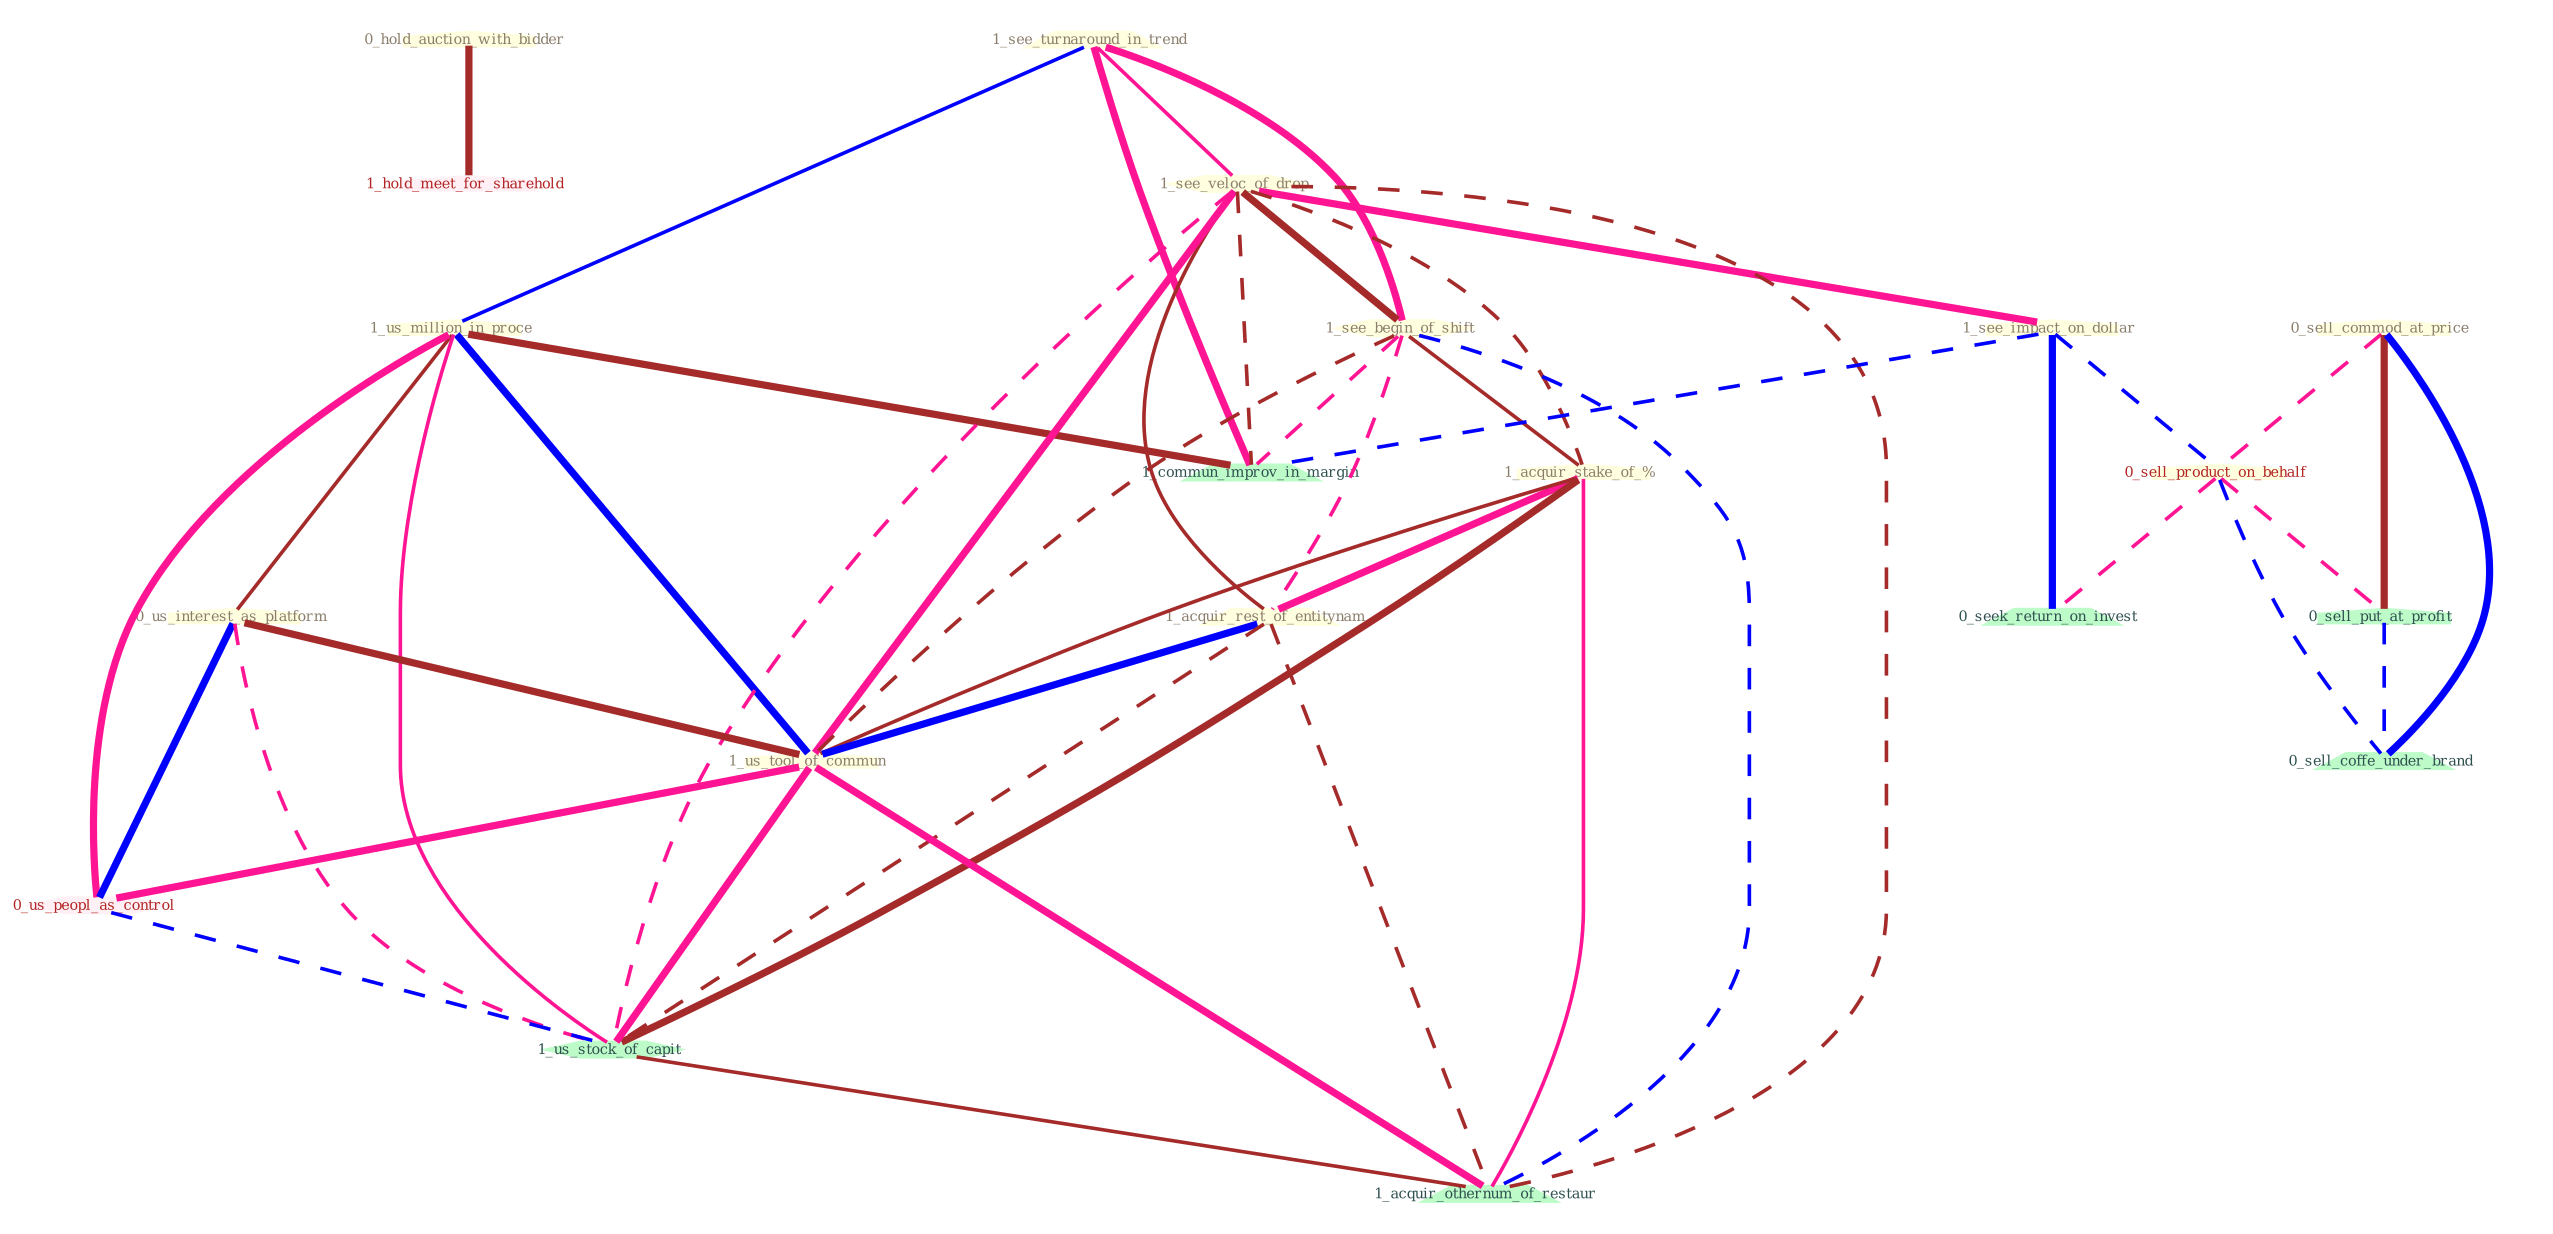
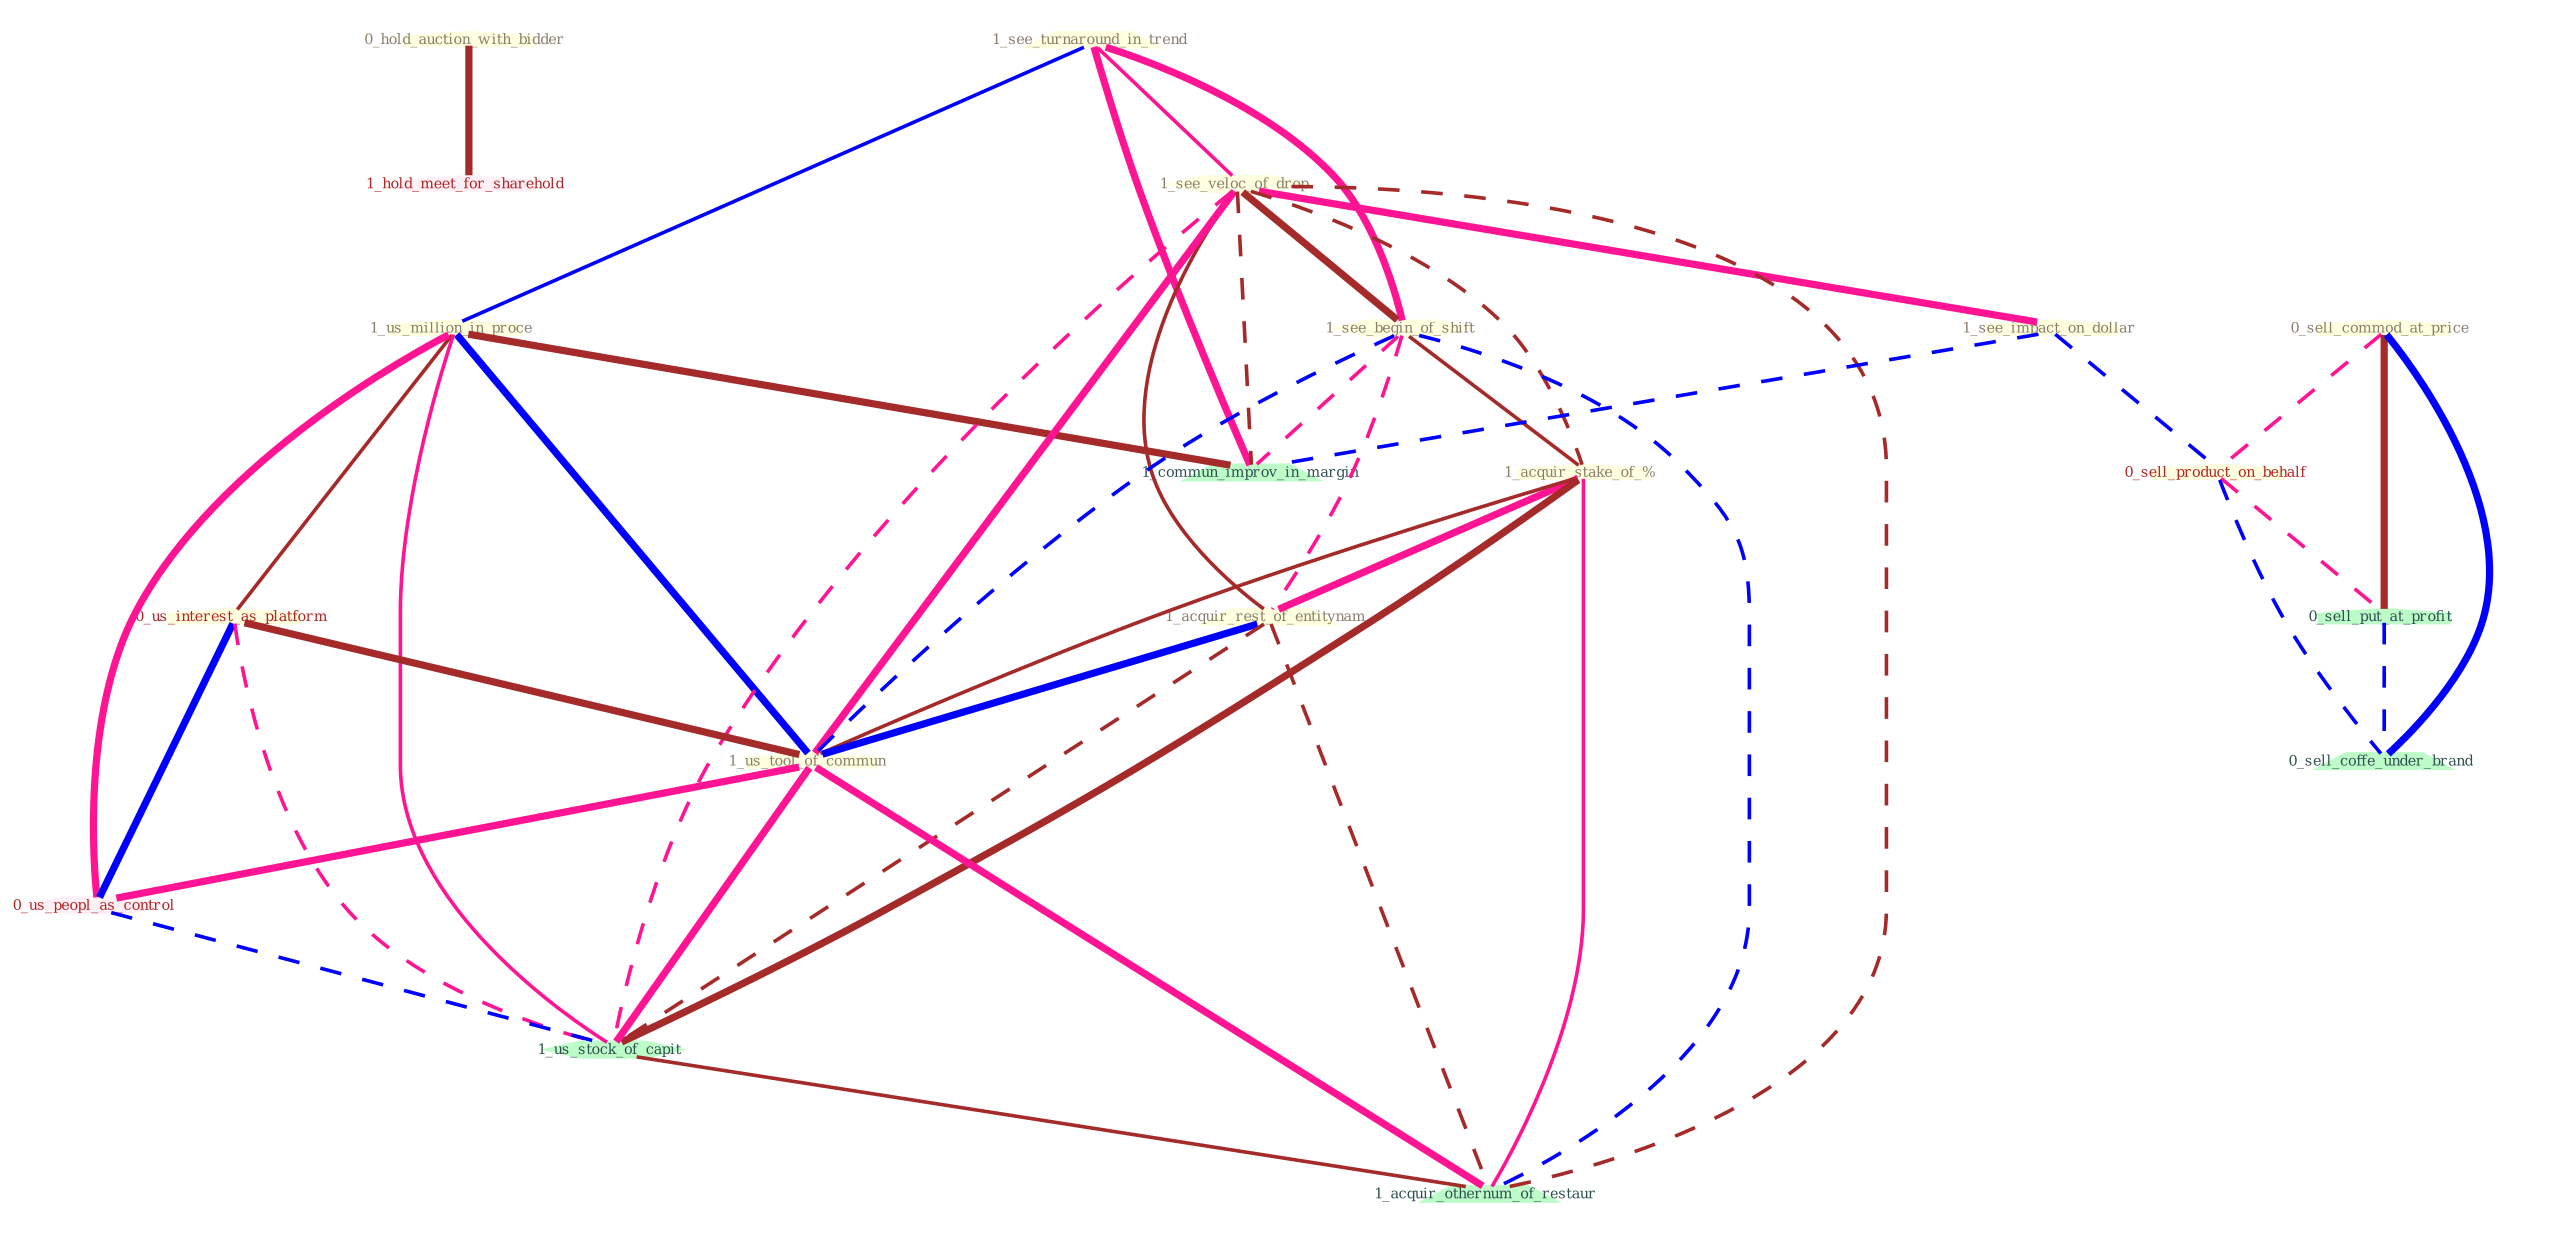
edge "1_see_begin_of_shift" -- "1_us_tool_of_commun": color brown -> blue
node "0_us_interest_as_platform": fontcolor #8b7d6b -> #b22222
node "0_seek_return_on_invest": removed
